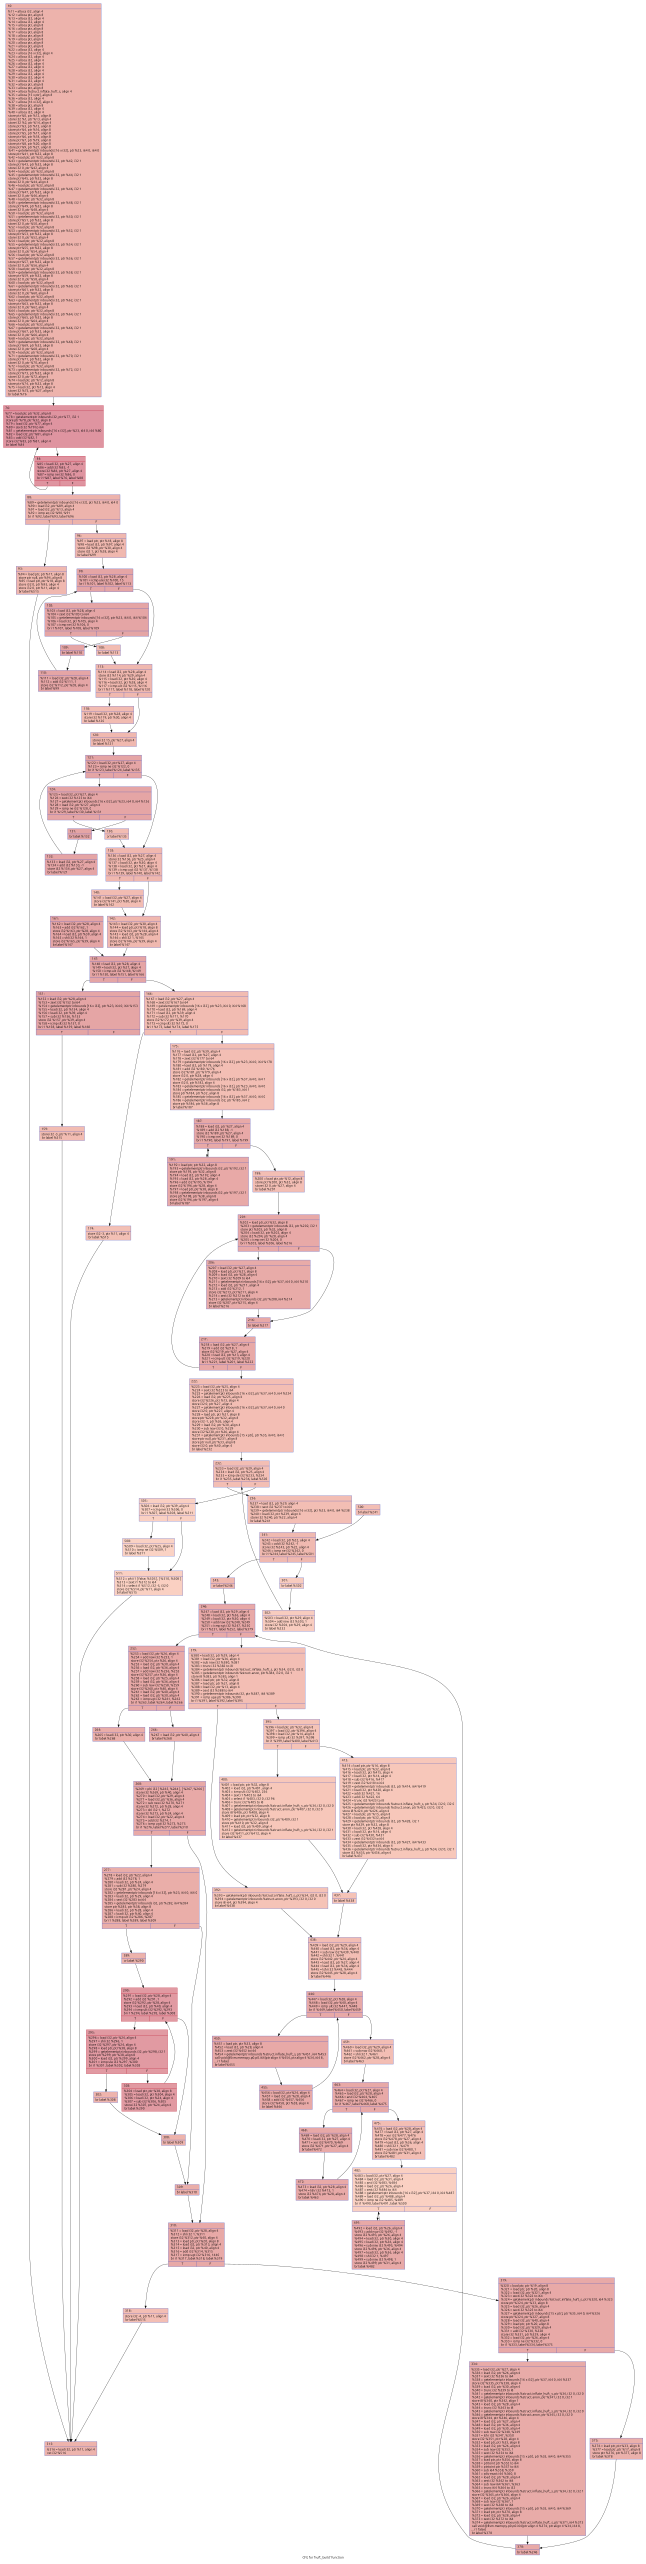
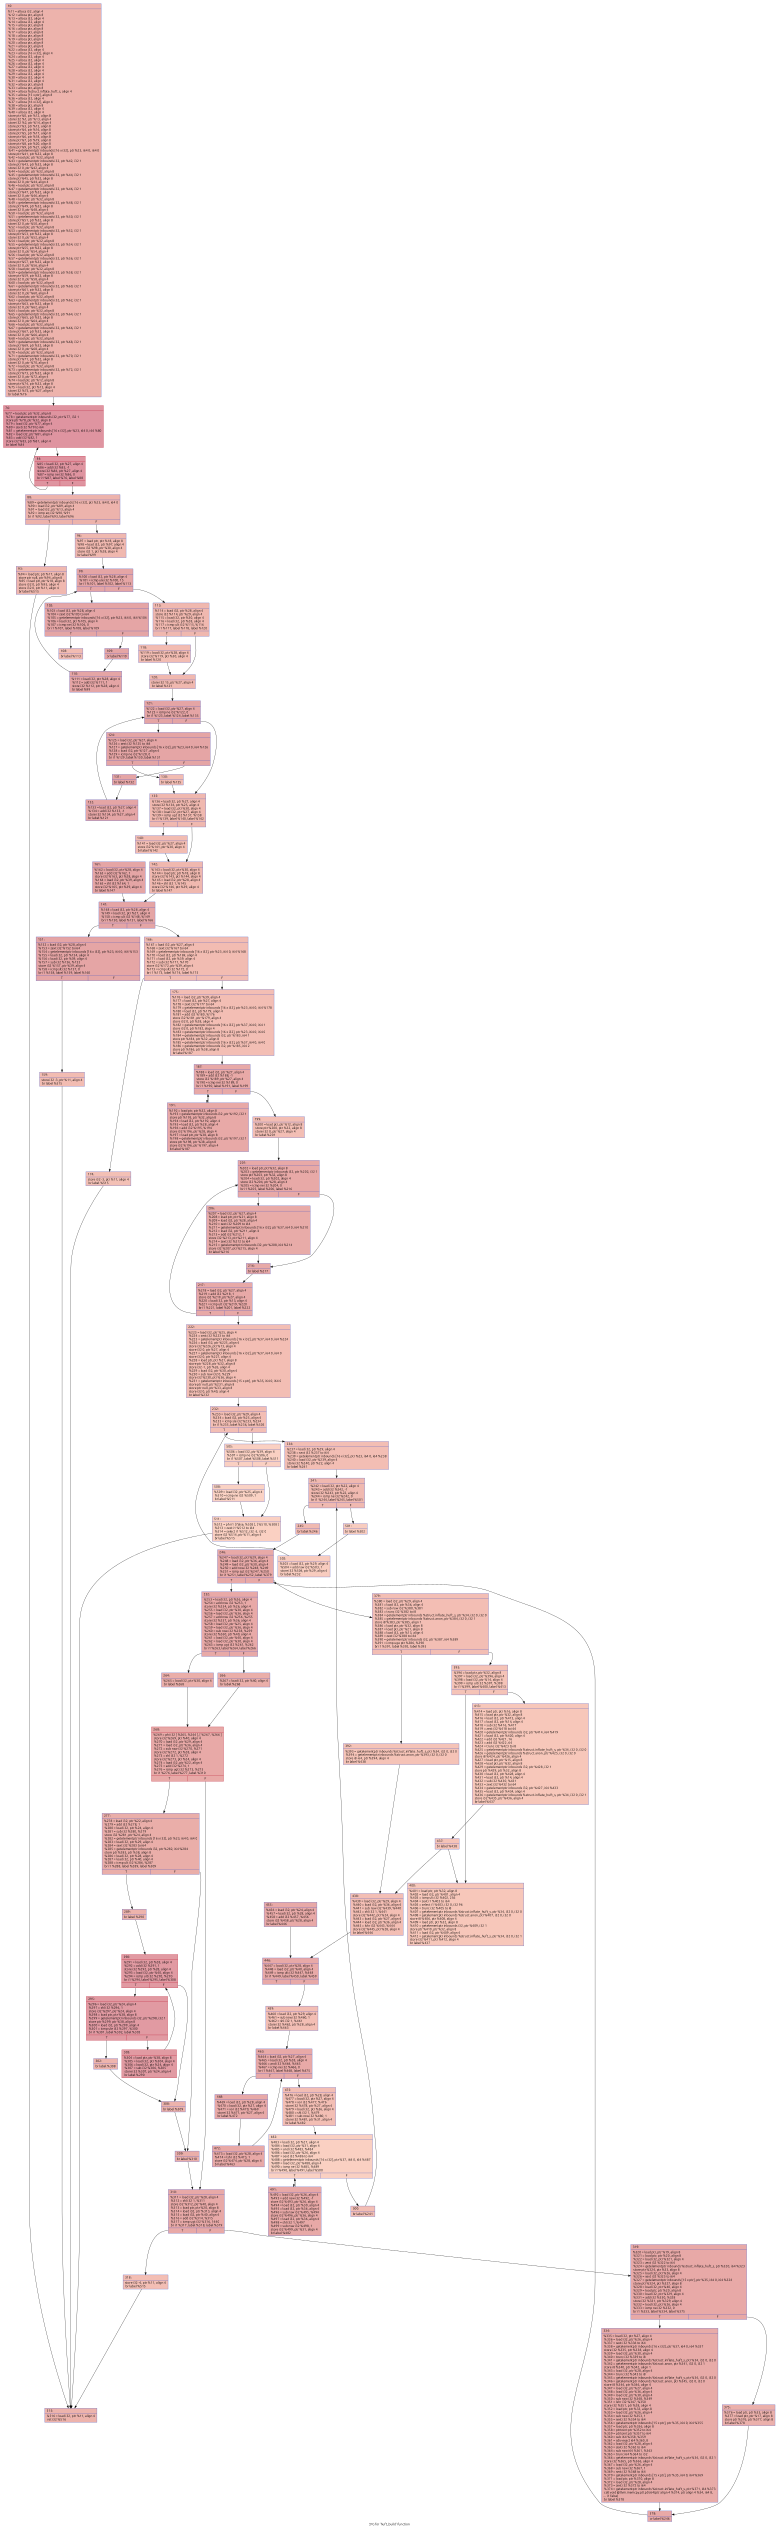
edge "108:" -> "113:": removed
node "268:": color #3d50c3ff -> #b70d28ff
edge "400:" -> "437:": reversed
node "450:": removed
edge "482:" -> "500:": added
